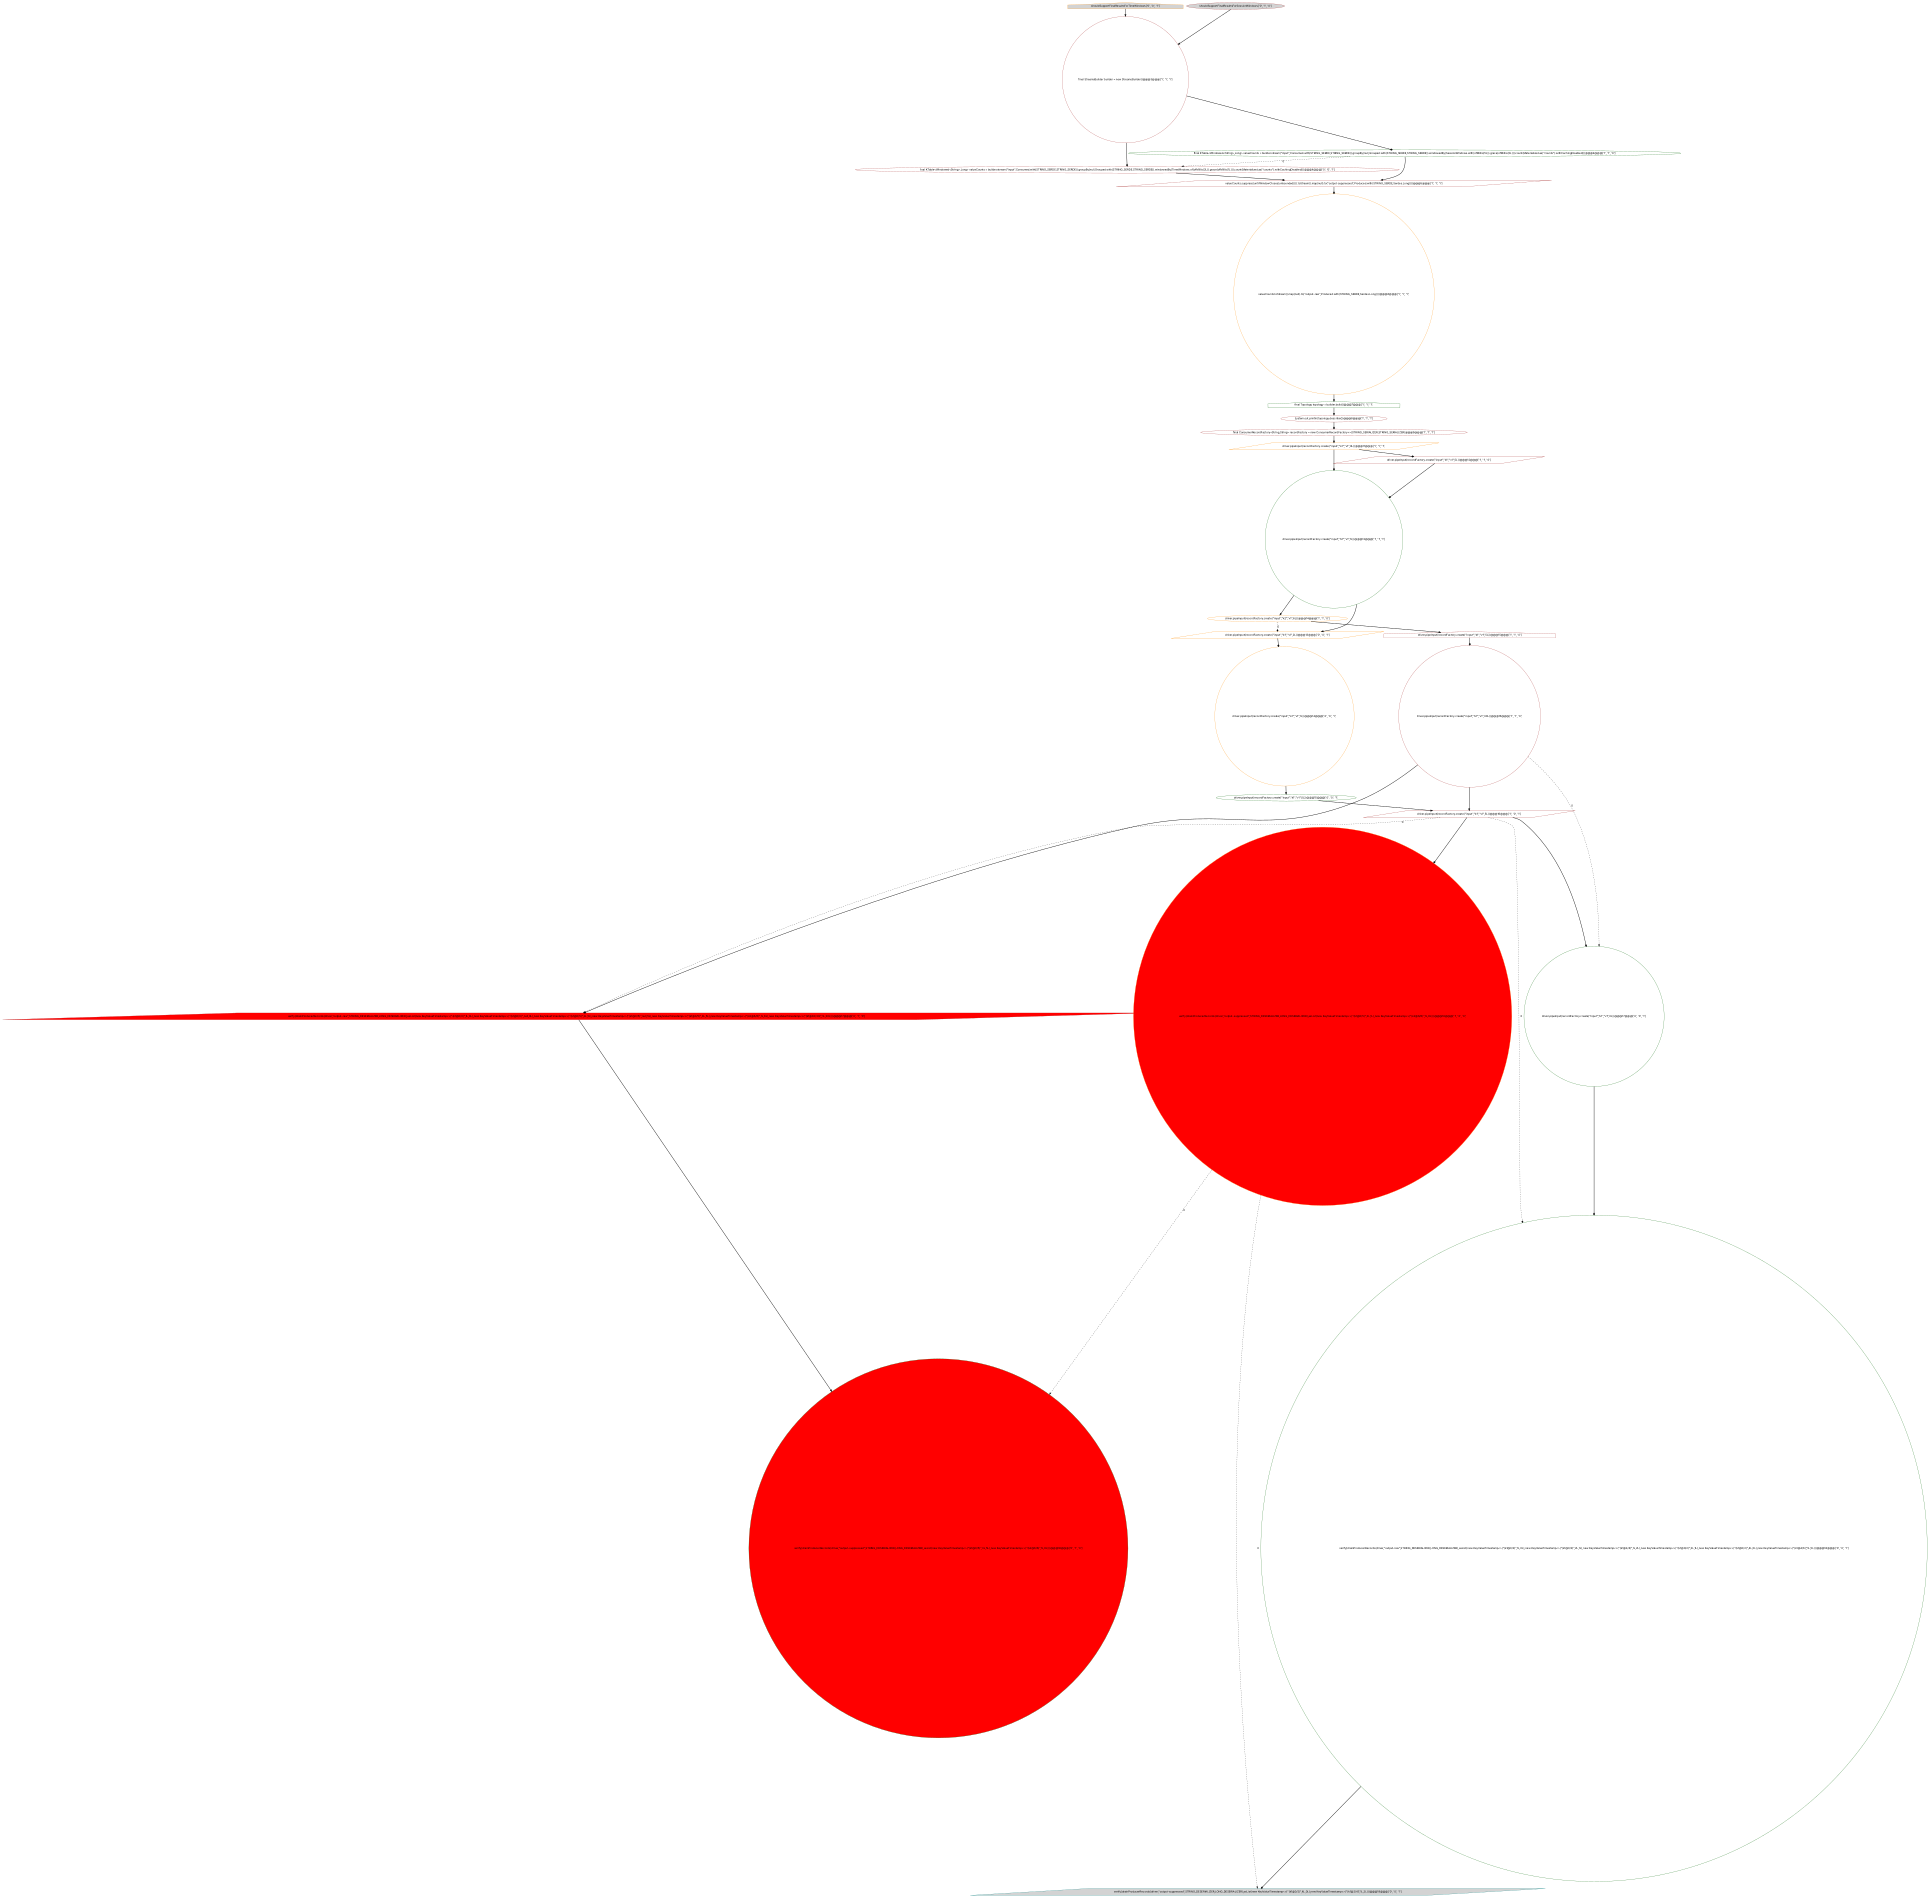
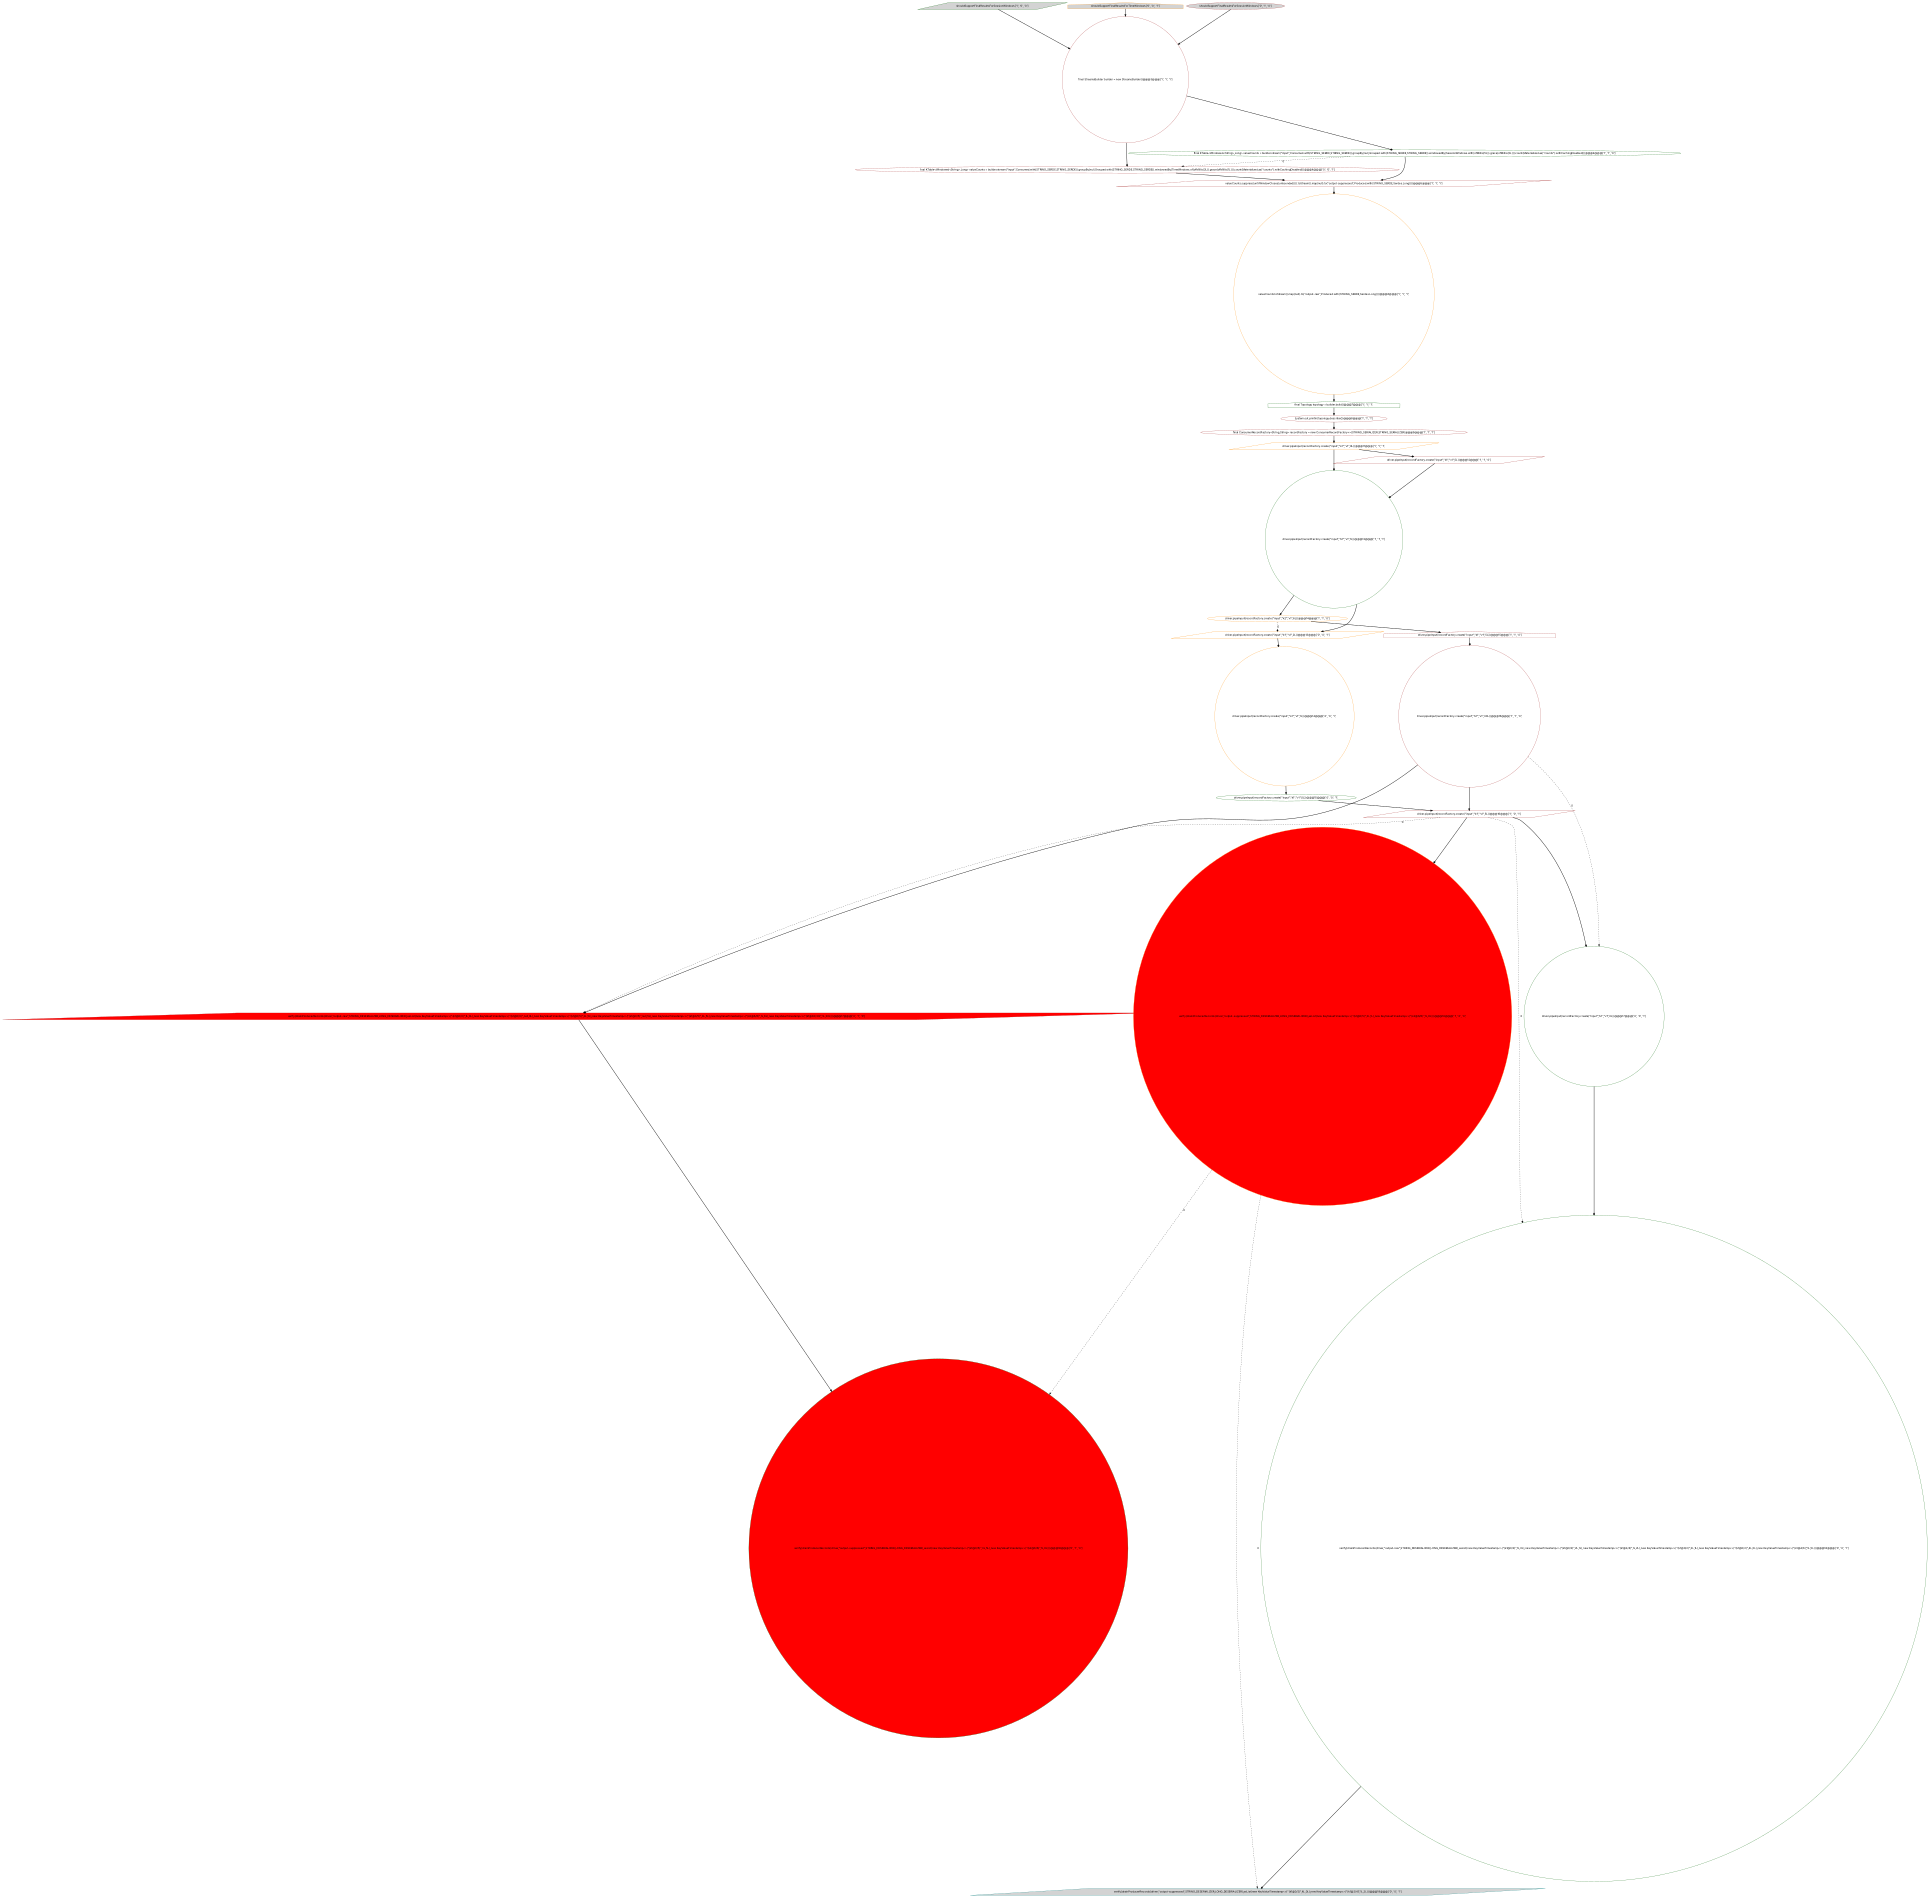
node "shouldSupportFinalResultsForSessionWindows['1', '0', '0']": added
